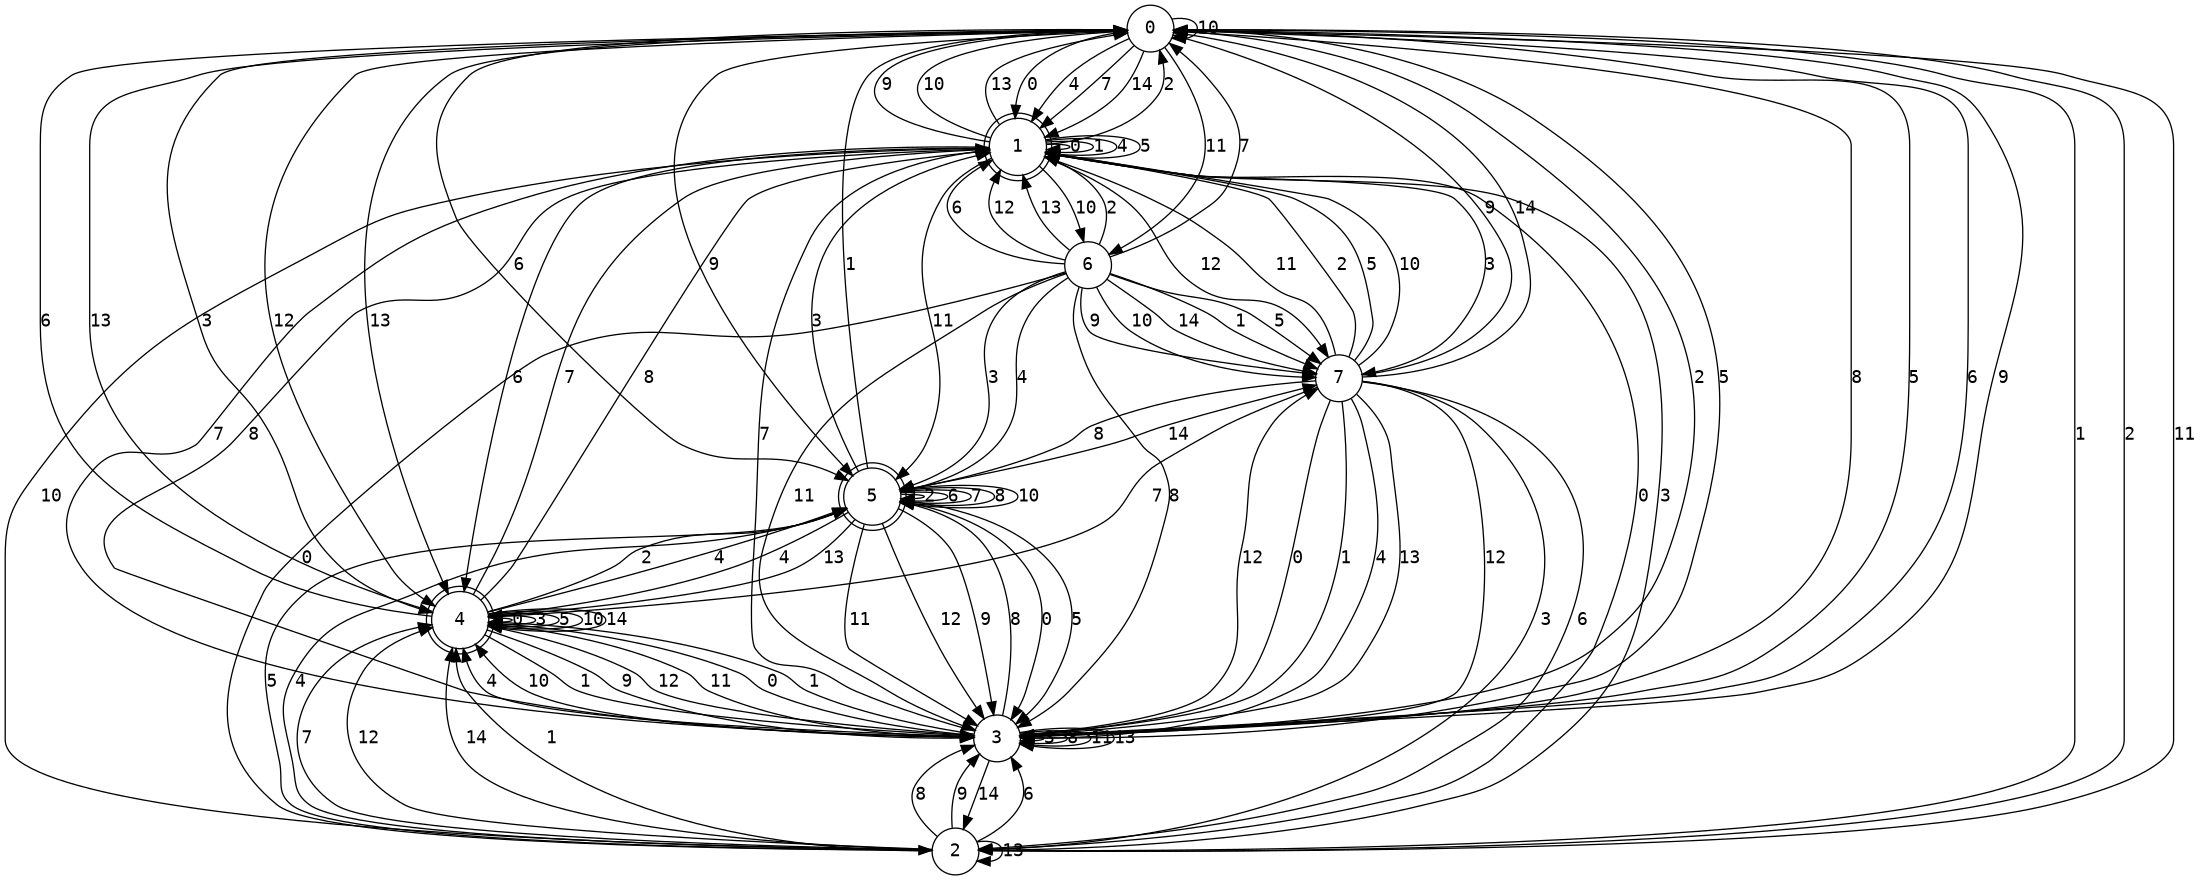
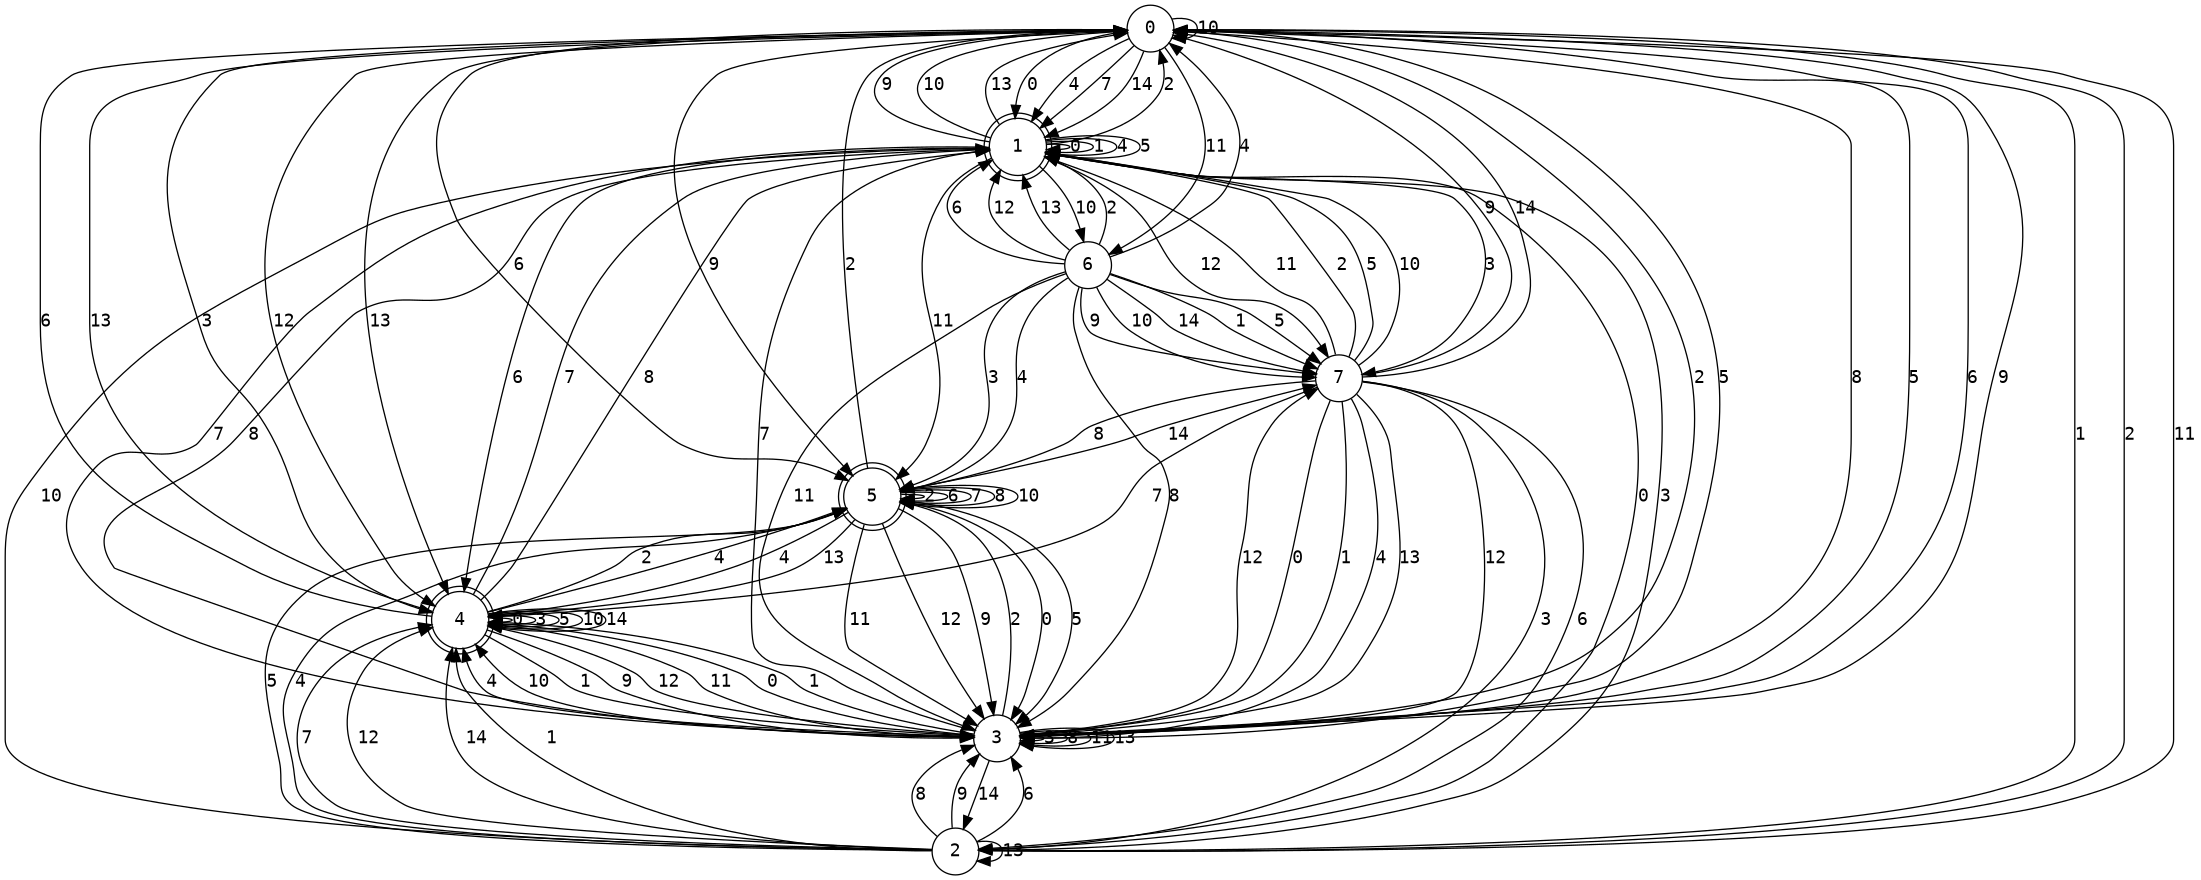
edge "6" -> "0": label "7" -> "4"
edge "5" -> "0": label "1" -> "2"
edge "5" -> "1": removed, label "3"
edge "6" -> "2": removed, label "0"
edge "3" -> "5": label "8" -> "2"
